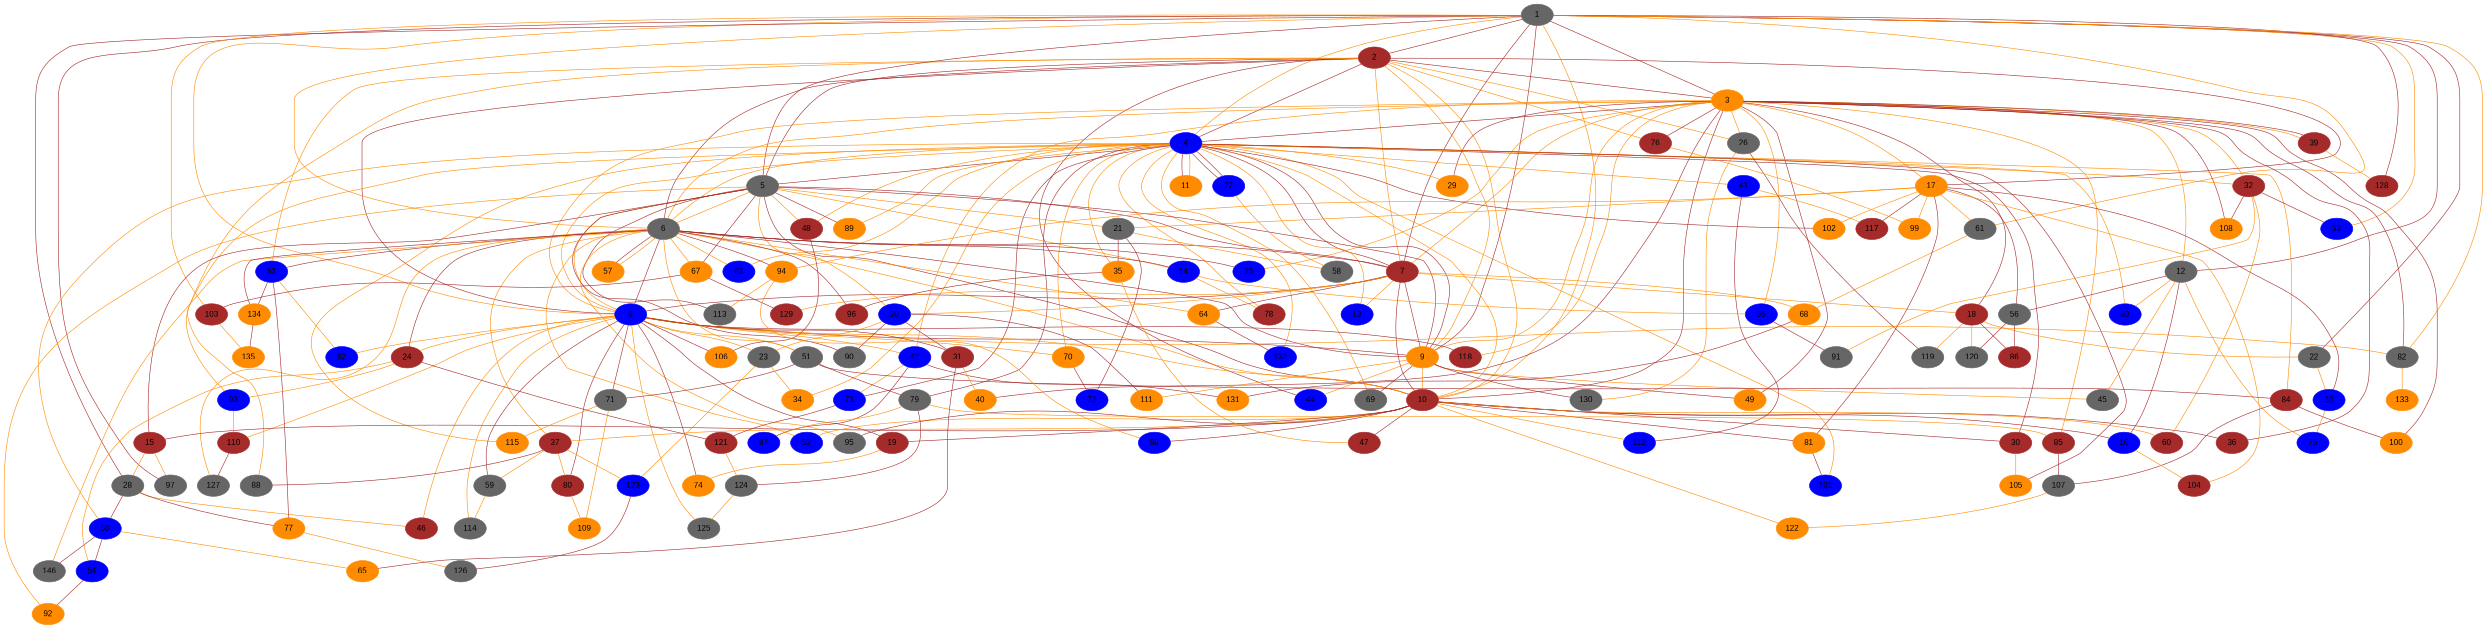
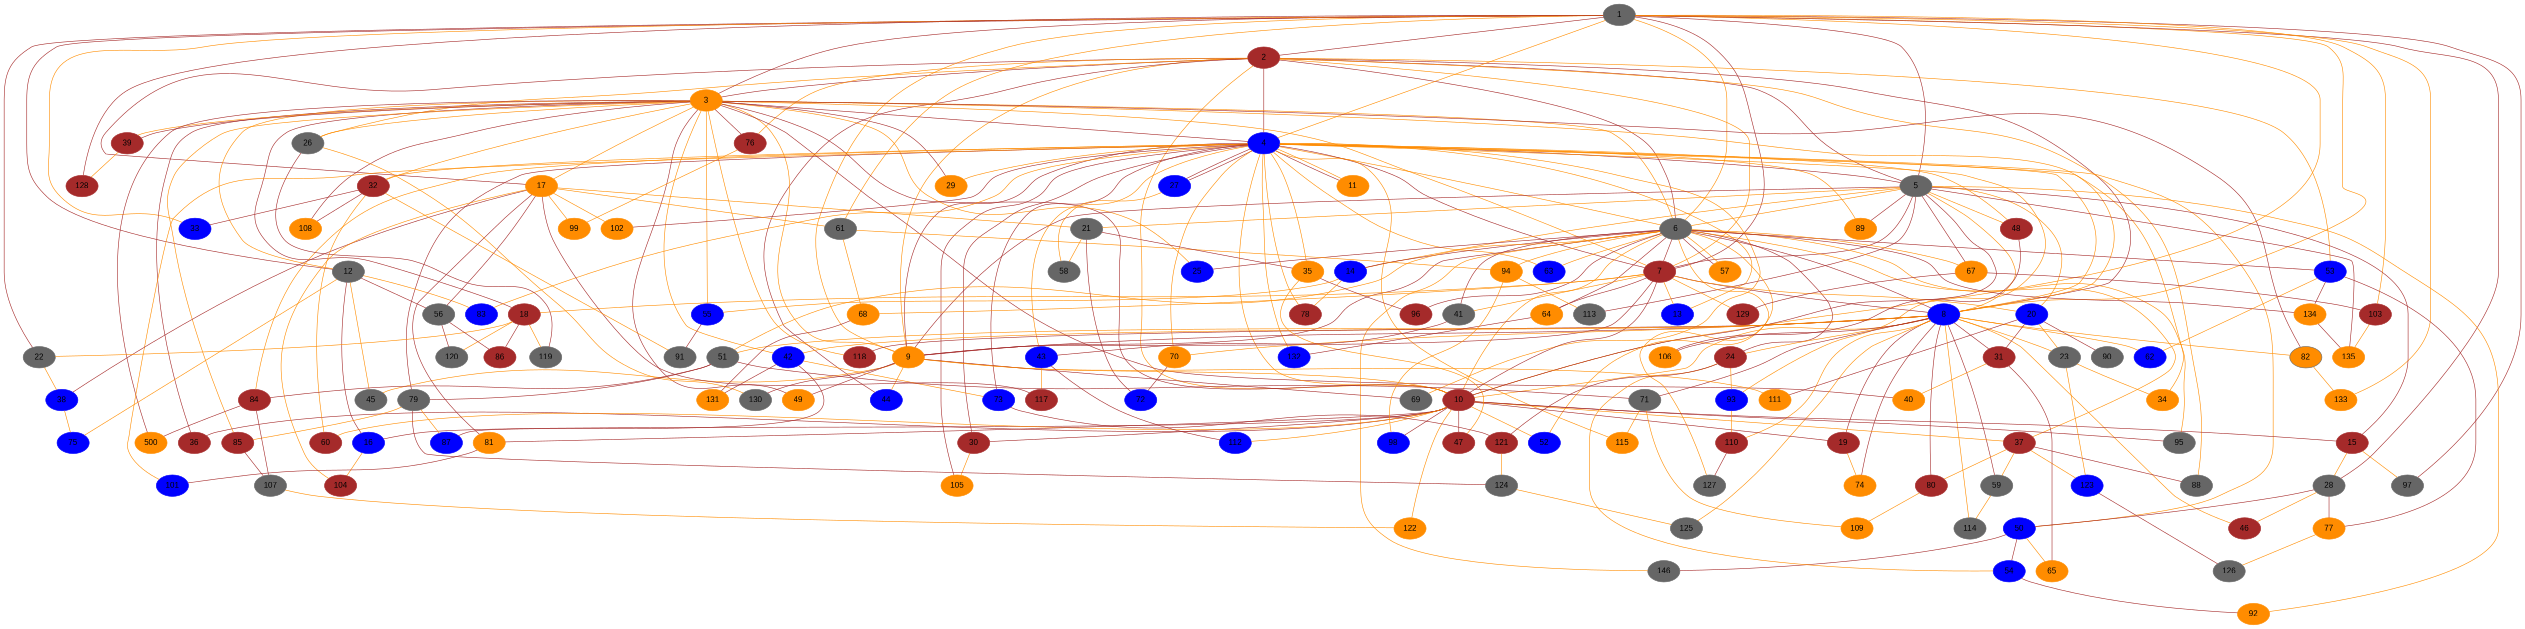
edge "1" -- "82": now "1" -- "133"
edge "1" -- "9": color brown -> darkorange
edge "17" -- "94": now "61" -- "94"
edge "6" -- "94": color brown -> darkorange
edge "6" -- "64": color darkorange -> brown
edge "5" -- "90": now "5" -- "135"
node "41": added
node "82": fillcolor gray40 -> darkorange
node "100": label "100" -> "500"
